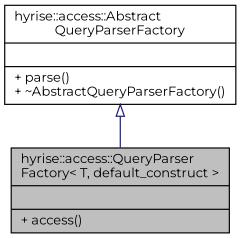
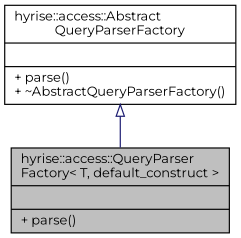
node "hyrise::access::QueryParser": text "+ access()" -> "+ parse()"
